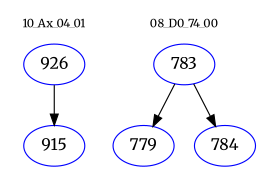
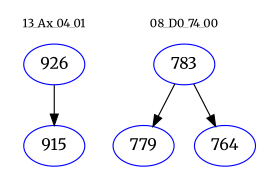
cluster "10_Ax_04_01": label "10_Ax_04_01" -> "13_Ax_04_01"
node "784": label "784" -> "764"
